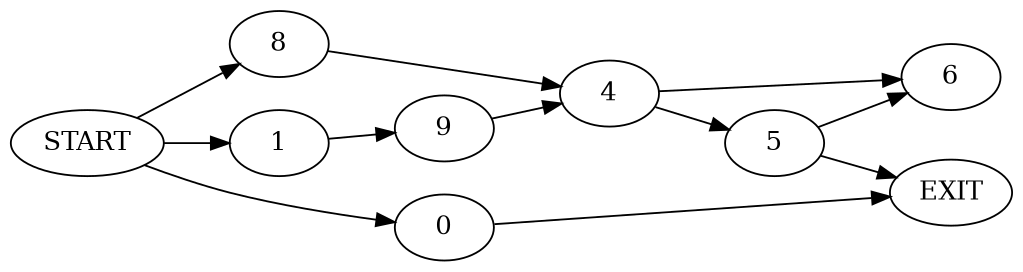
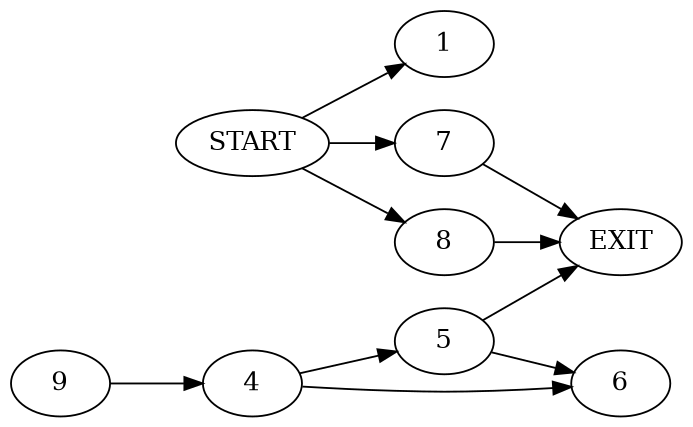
edge "8" -> "4": now "8" -> "EXIT"
edge "1" -> "9": removed
node "0": label "0" -> "7"
